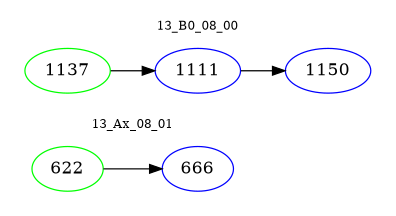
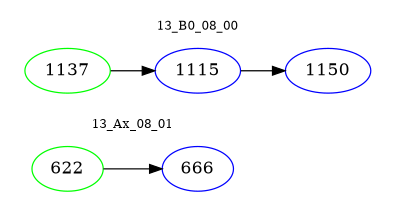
node "1111": label "1111" -> "1115"
